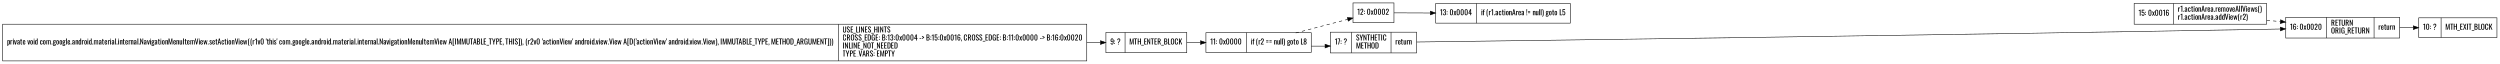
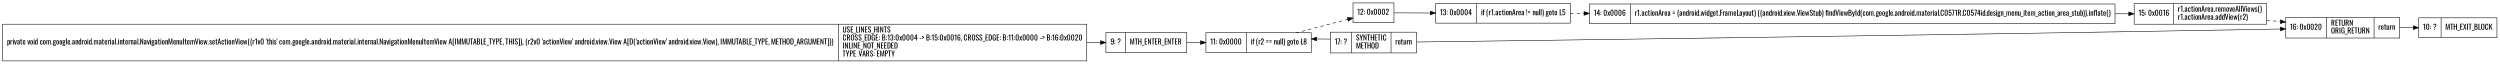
node "14: 0x0006": added
node "9: ?": text "MTH_ENTER_BLOCK" -> "MTH_ENTER_ENTER"
edge "11: 0x0000" -> "17: ?": reversed
